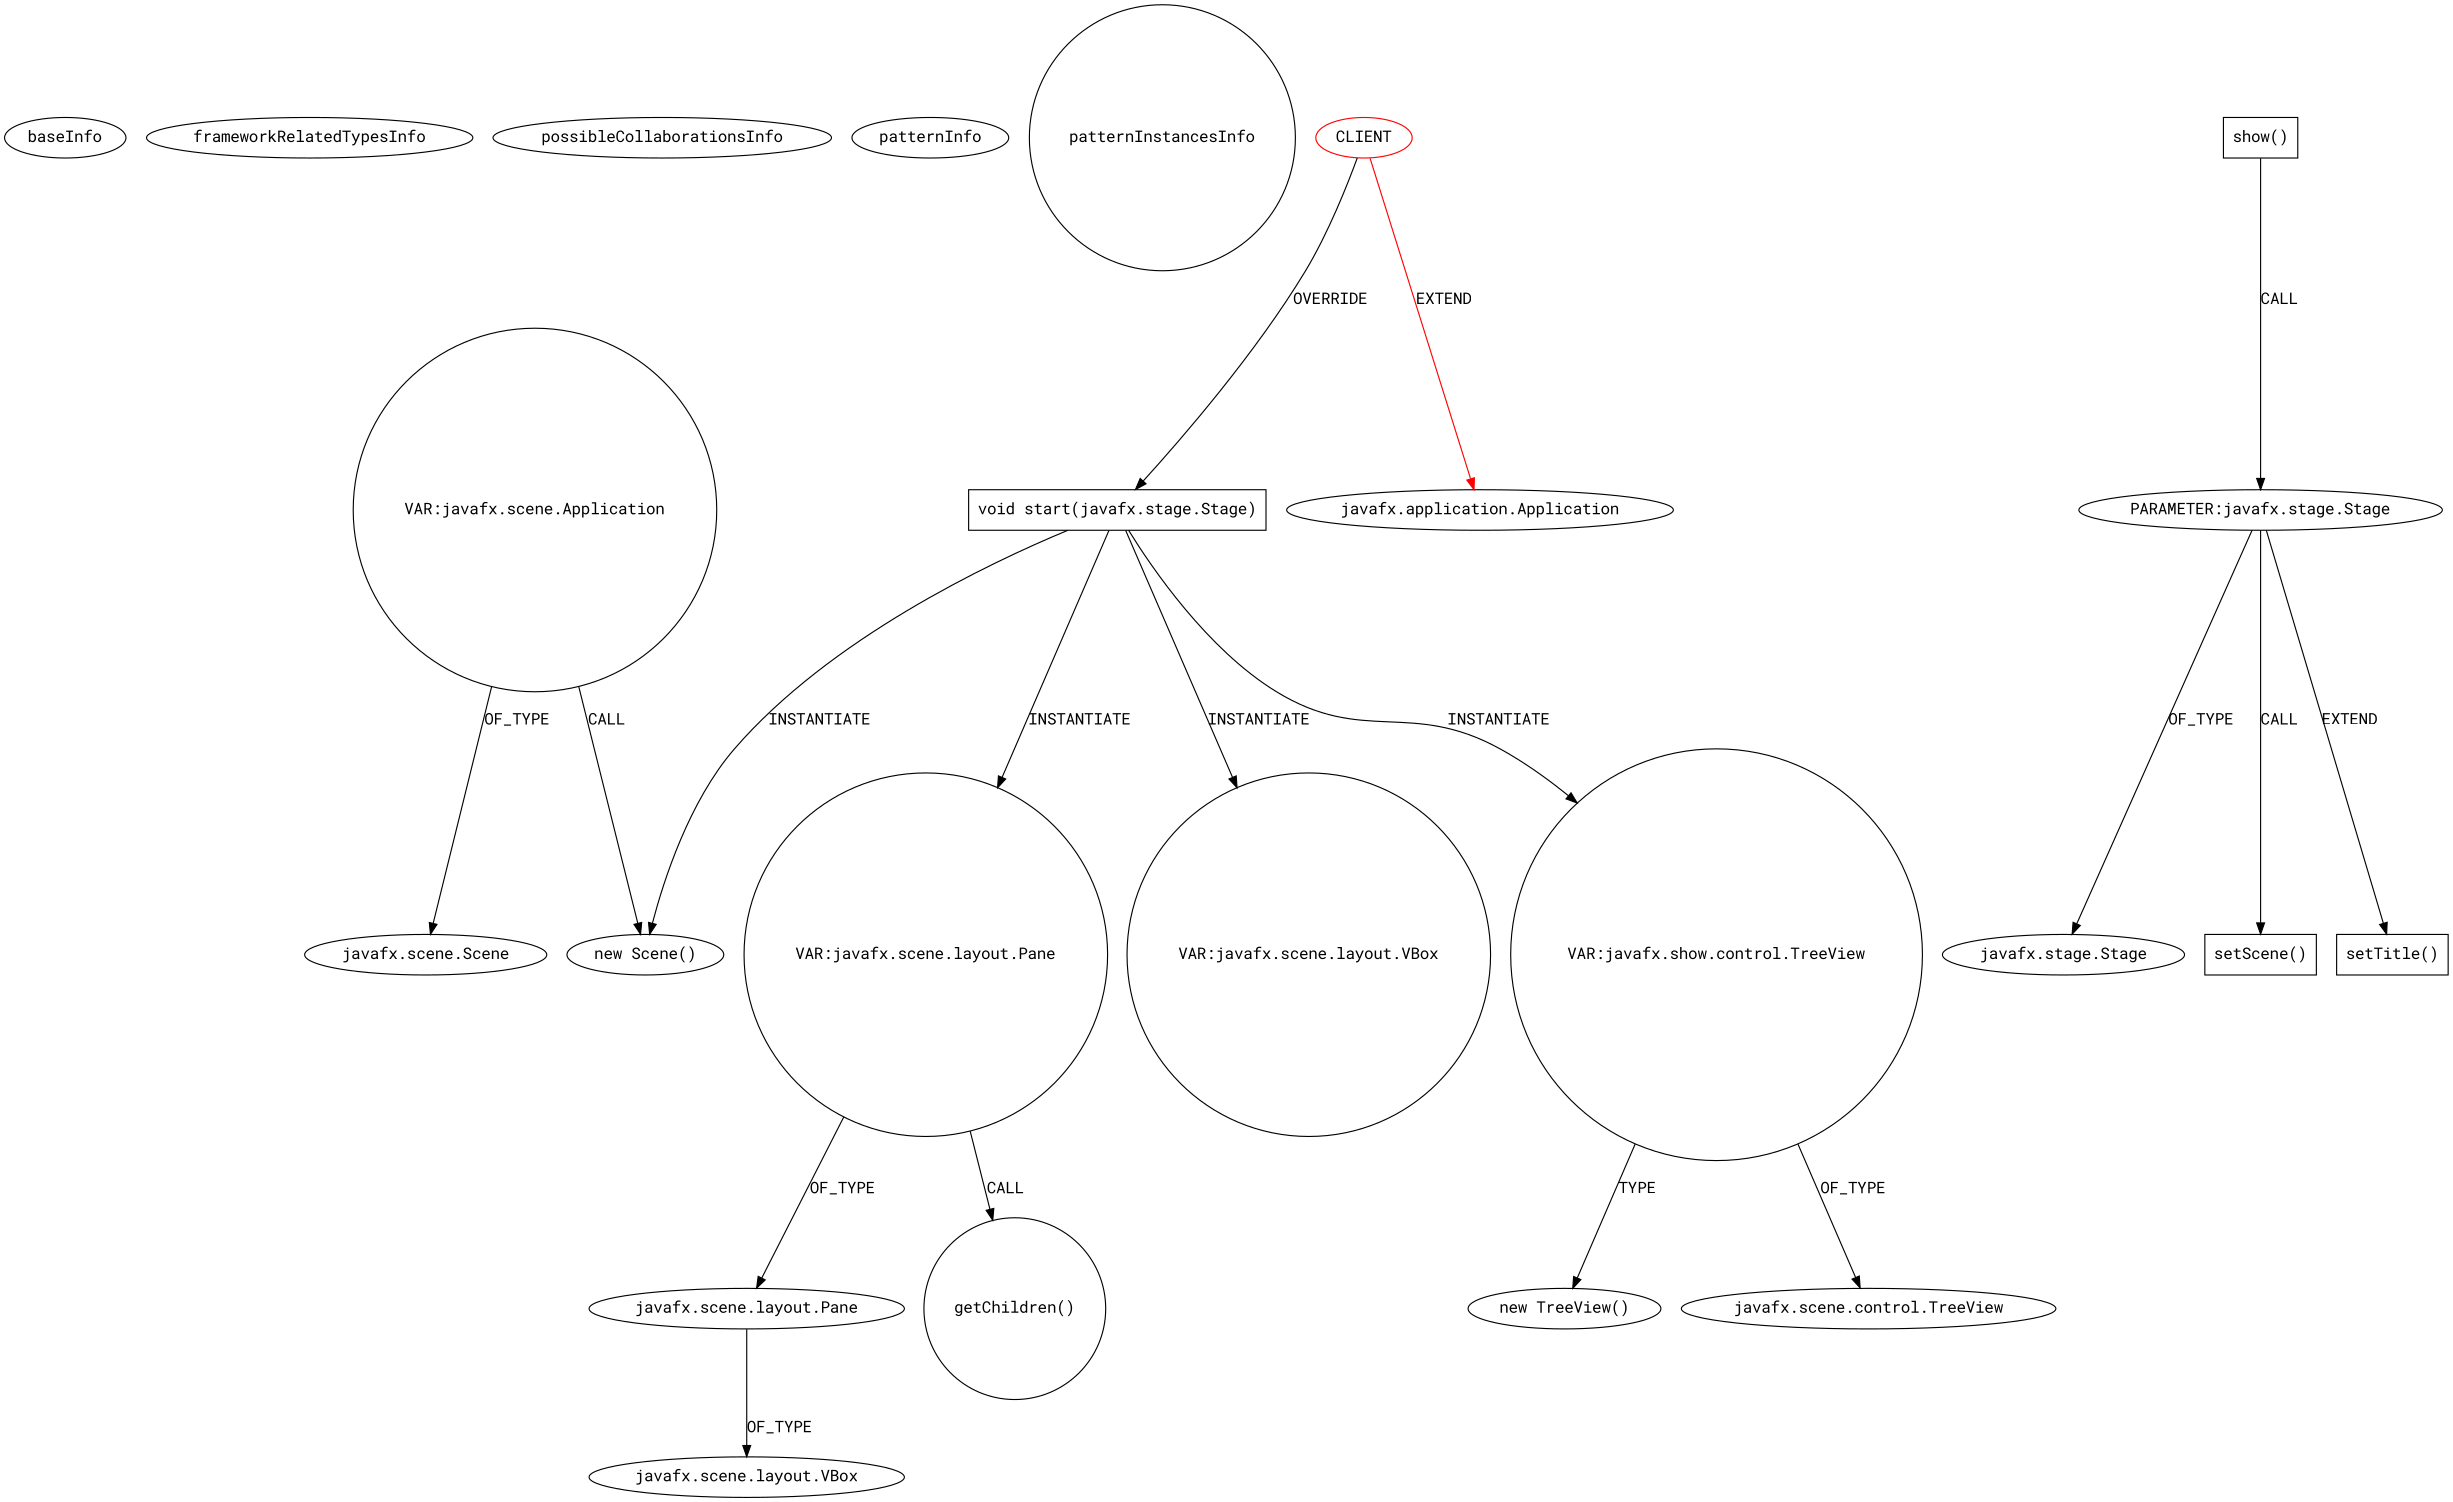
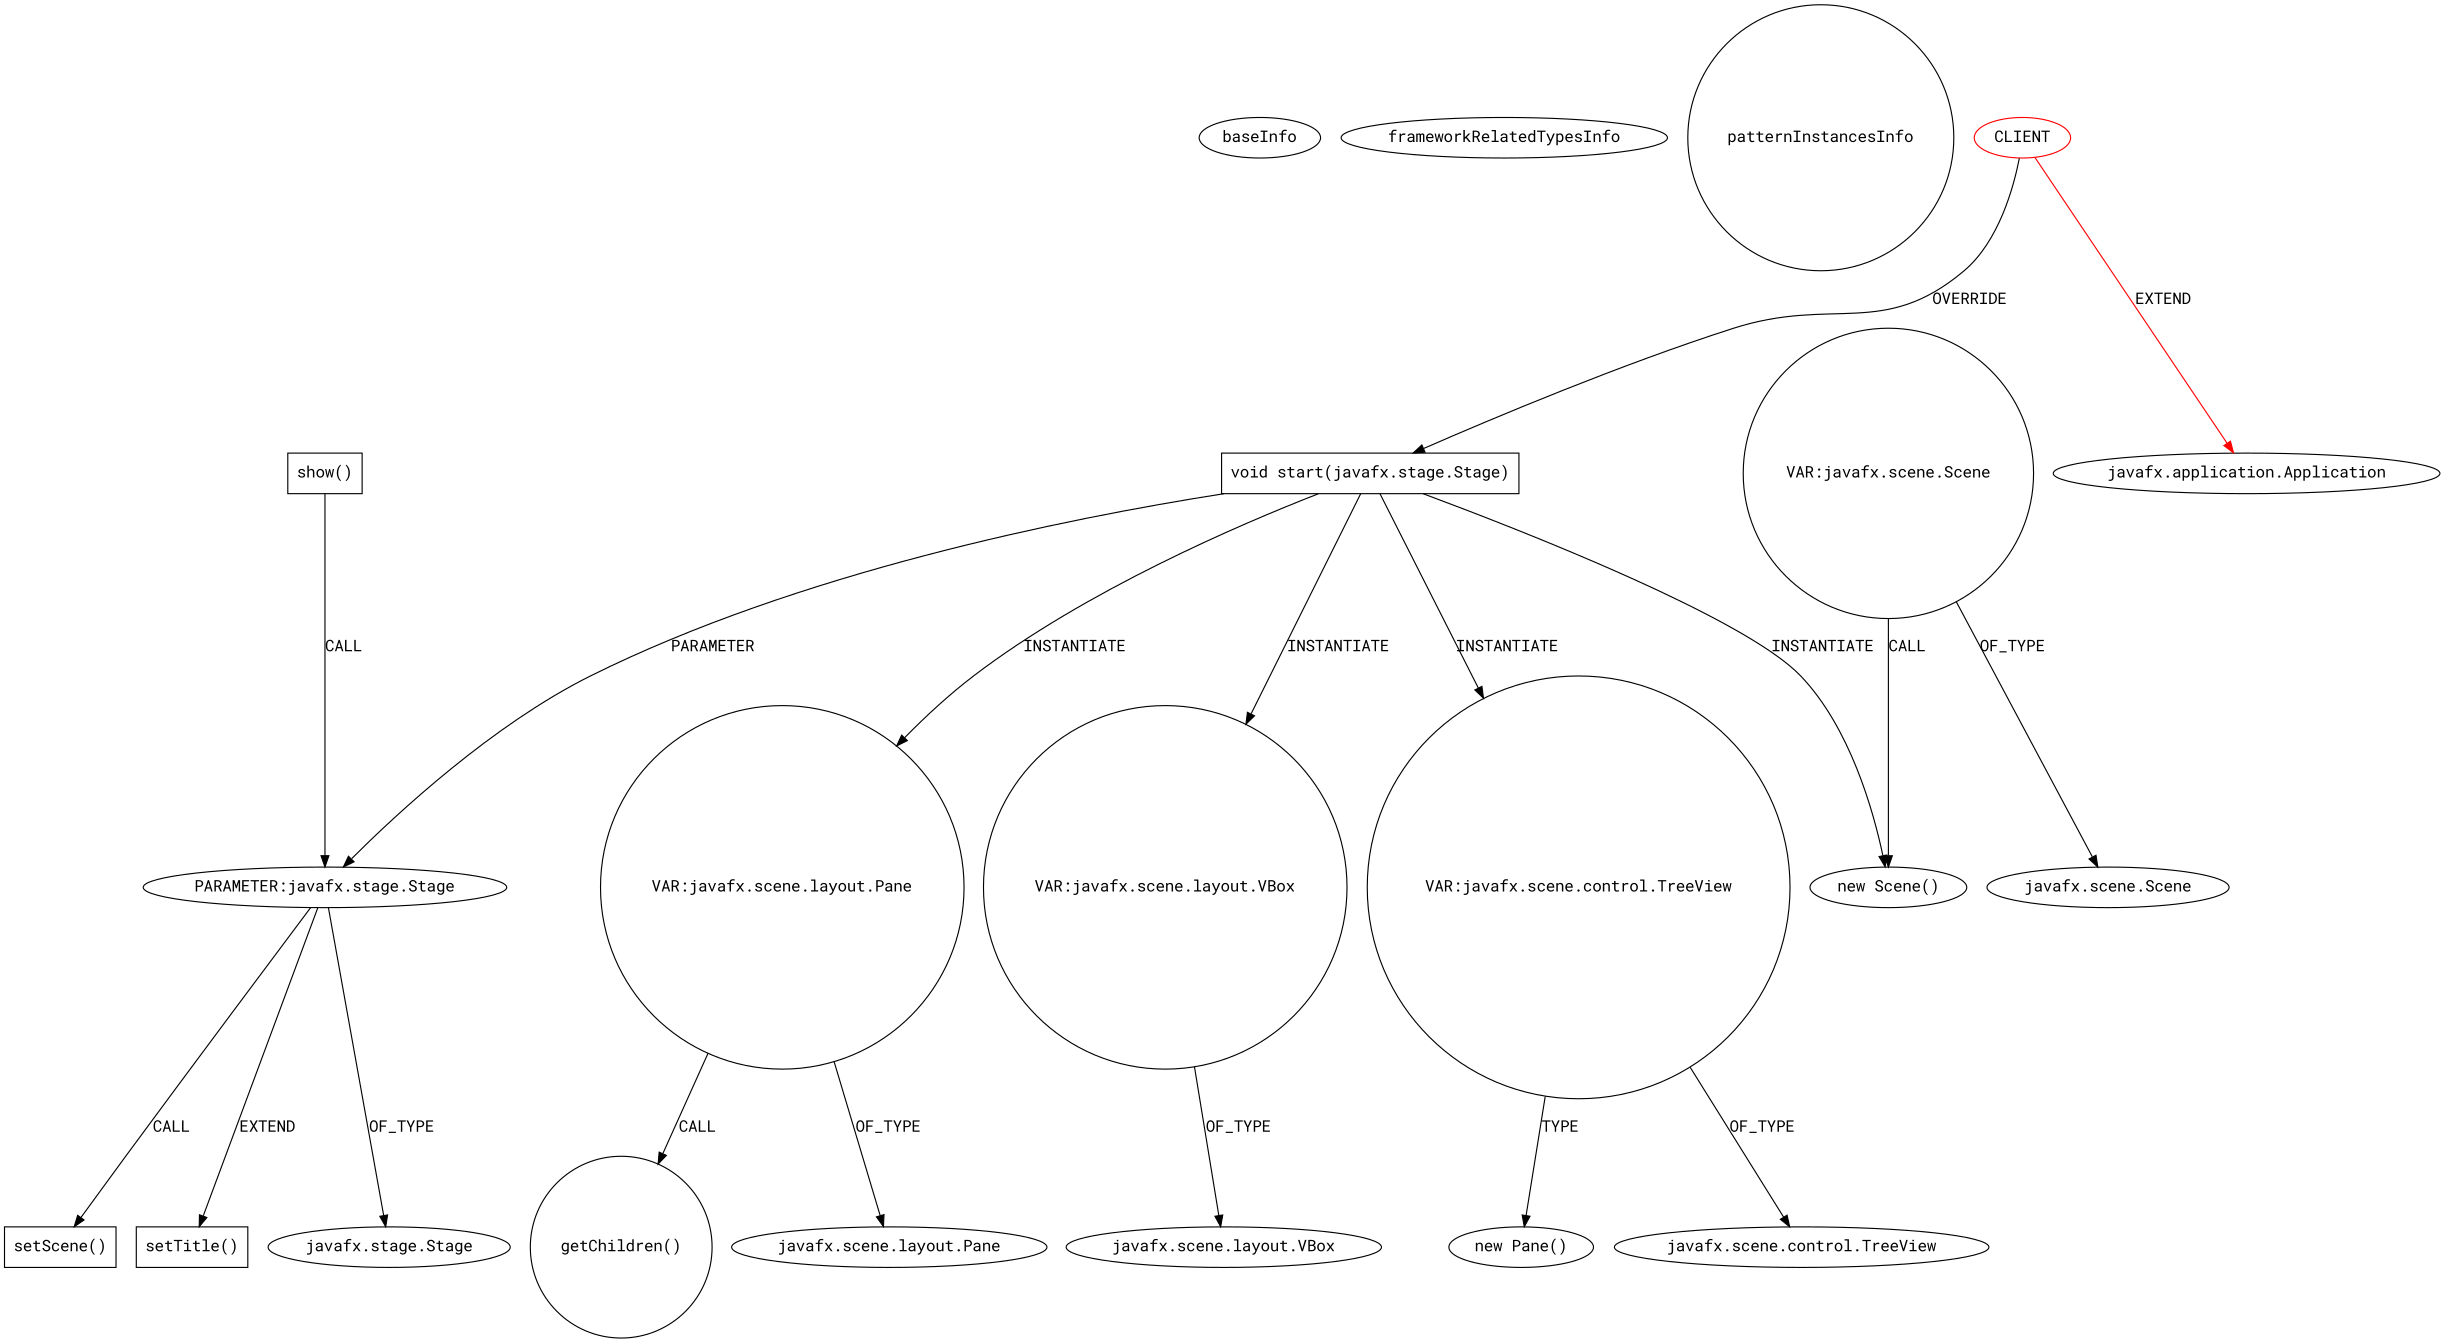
node "possibleCollaborationsInfo": removed
node "patternInfo": removed
node "VAR:javafx.scene.Application": label "VAR:javafx.scene.Application" -> "VAR:javafx.scene.Scene"
edge "void start(javafx.stage.Stage)" -> "PARAMETER:javafx.stage.Stage": added, label "PARAMETER"
node "VAR:javafx.show.control.TreeView": label "VAR:javafx.show.control.TreeView" -> "VAR:javafx.scene.control.TreeView"
node "new TreeView()": label "new TreeView()" -> "new Pane()"
edge "javafx.scene.layout.Pane" -> "javafx.scene.layout.VBox": now "VAR:javafx.scene.layout.VBox" -> "javafx.scene.layout.VBox"
